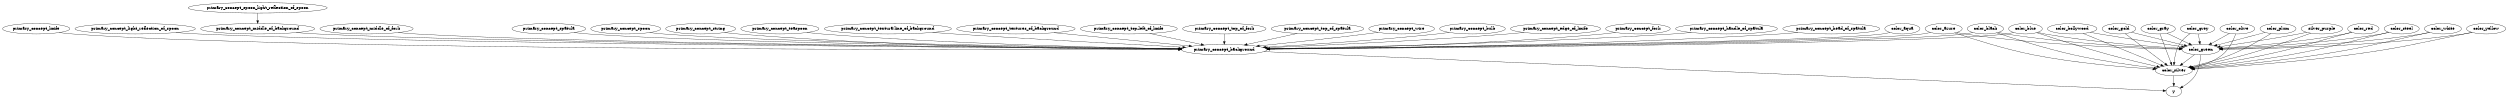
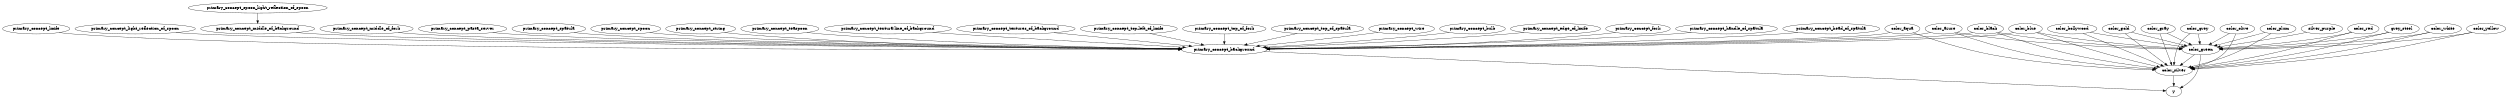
node "primary_concept_pasta_server": added
node "color_steel": label "color_steel" -> "grey_steel"
edge "silver_purple" -> "color_silver": now "color_aqua" -> "color_silver"
